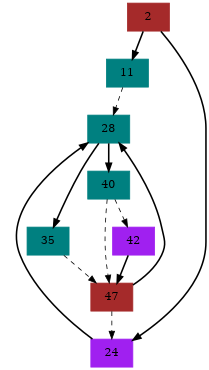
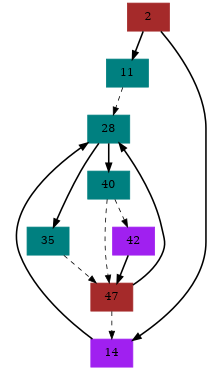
node "24": label "24" -> "14"
